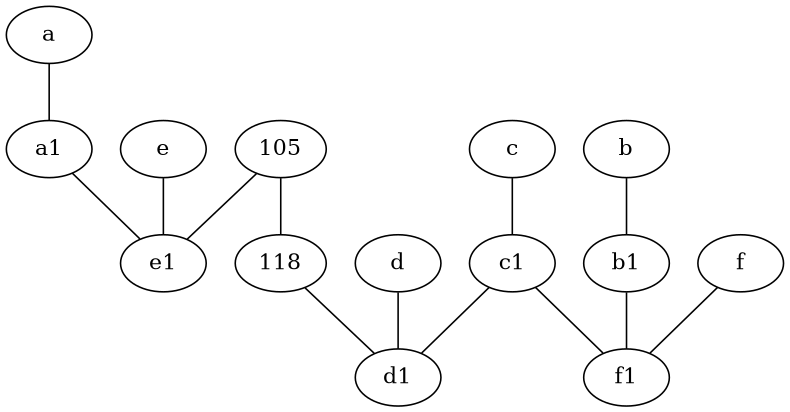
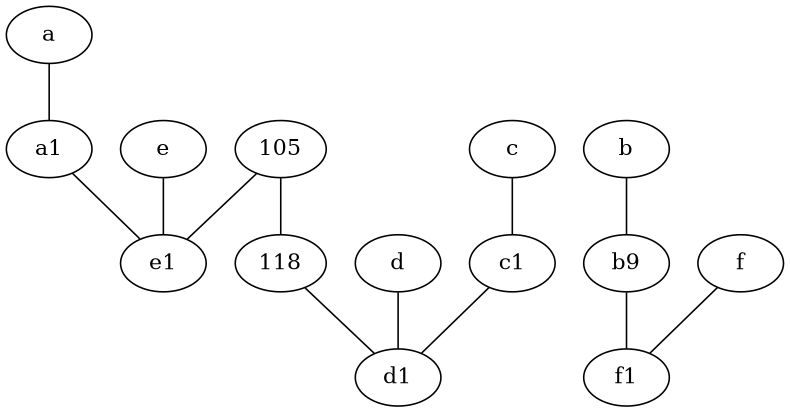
node "b1": label "b1" -> "b9"
edge "c1" -- "f1": removed
